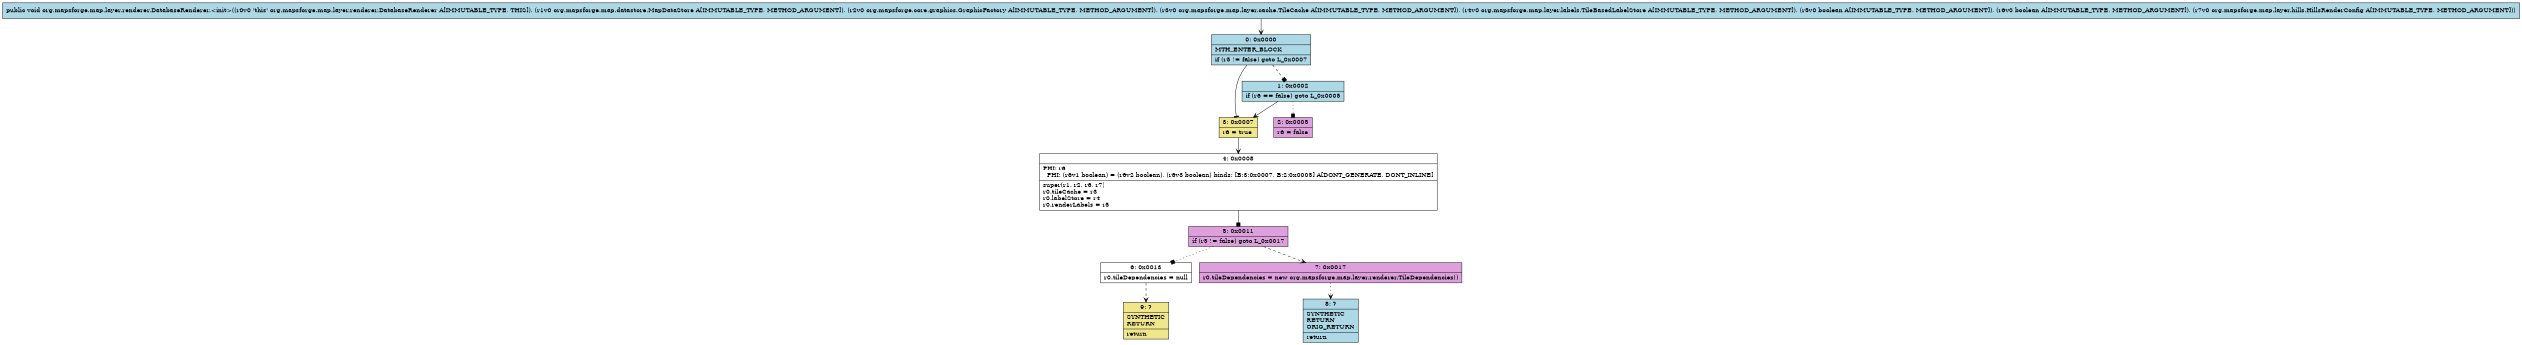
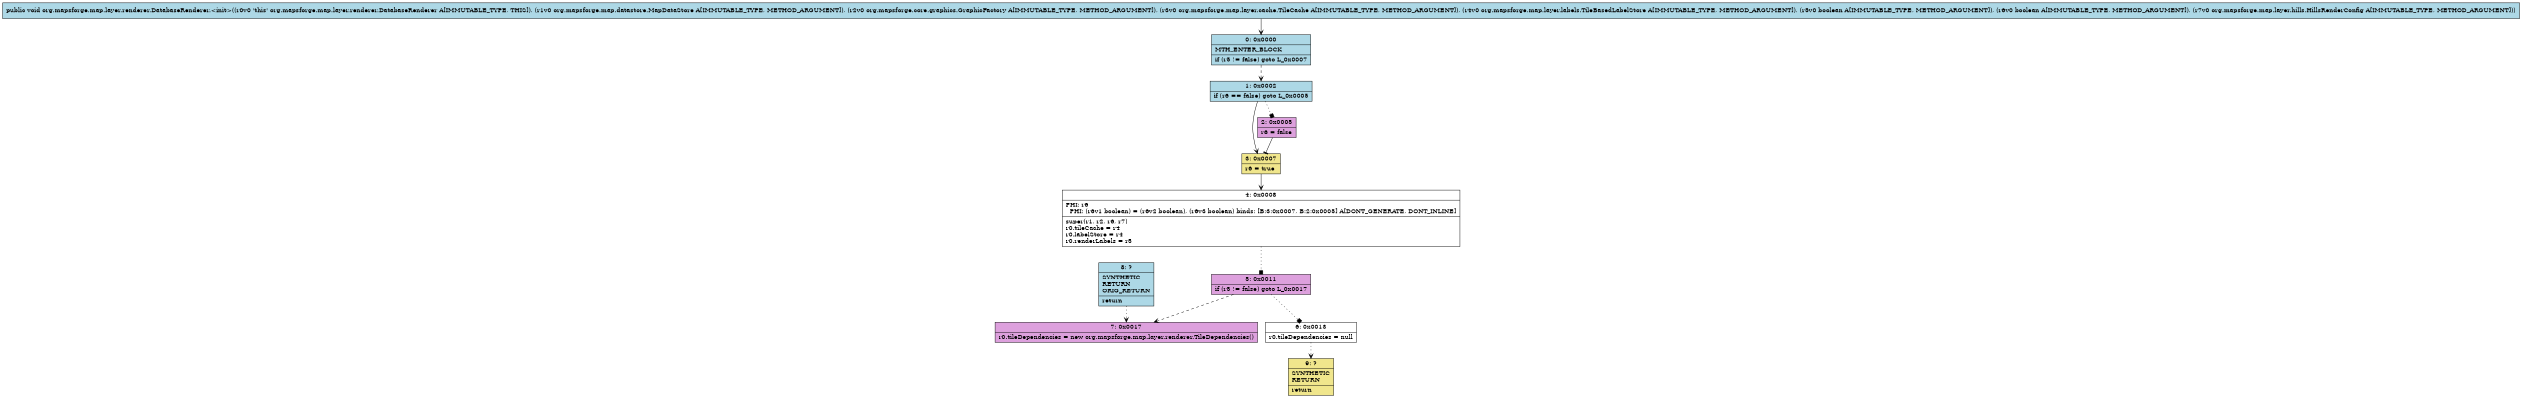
edge "0: 0x0000" -> "1: 0x0002": arrowhead box -> vee
edge "0: 0x0000" -> "3: 0x0007": now "2: 0x0005" -> "3: 0x0007"
node "4: 0x0008": text "r0.tileCache = r3" -> "r0.tileCache = r4"
edge "4: 0x0008" -> "5: 0x0011": style solid -> dotted
edge "7: 0x0017" -> "8: ?": reversed
edge "6: 0x0013" -> "9: ?": style dashed -> dotted
